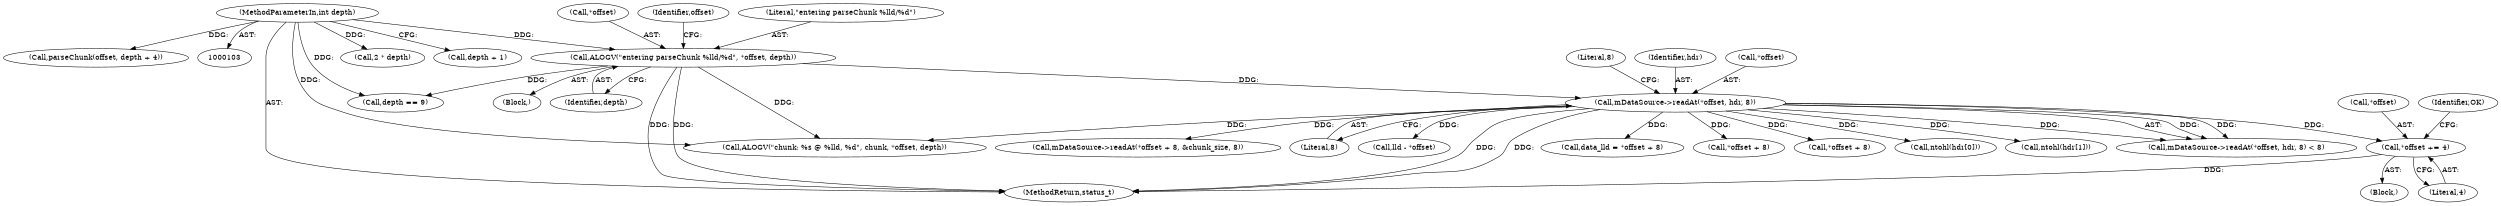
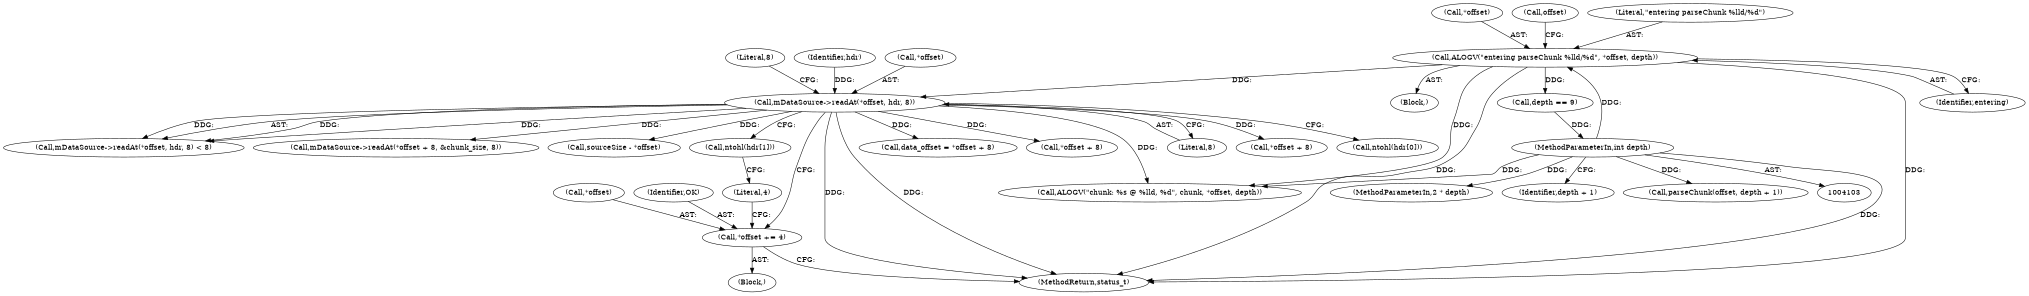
node "(Identifier,offset)": label "(Identifier,offset)" -> "(Call,offset)"
node "(Call,parseChunk(offset, depth + 4))": label "(Call,parseChunk(offset, depth + 4))" -> "(Call,parseChunk(offset, depth + 1))"
node "1000103": label "1000103" -> "1004103"
node "(Call,2 * depth)": label "(Call,2 * depth)" -> "(MethodParameterIn,2 * depth)"
node "(Call,depth + 1)": label "(Call,depth + 1)" -> "(Identifier,depth + 1)"
edge "(MethodParameterIn,int depth)" -> "(Call,depth == 9)": reversed
edge "(Identifier,hdr)" -> "(Call,mDataSource->readAt(*offset, hdr, 8))": label "AST: " -> "DDG: "
edge "(MethodParameterIn,int depth)" -> "(MethodReturn,status_t)": label "AST: " -> "DDG: "
node "(Identifier,depth)": label "(Identifier,depth)" -> "(Identifier,entering)"
edge "(Call,mDataSource->readAt(*offset, hdr, 8))" -> "(Call,ntohl(hdr[0]))": label "DDG: " -> "CFG: "
edge "(Call,mDataSource->readAt(*offset, hdr, 8))" -> "(Call,ntohl(hdr[1]))": label "DDG: " -> "CFG: "
edge "(Call,mDataSource->readAt(*offset, hdr, 8))" -> "(Call,*offset += 4)": label "DDG: " -> "CFG: "
edge "(Identifier,OK)" -> "(Call,*offset += 4)": label "CFG: " -> "AST: "
node "(Call,lld - *offset)": label "(Call,lld - *offset)" -> "(Call,sourceSize - *offset)"
node "(Call,data_lld = *offset + 8)": label "(Call,data_lld = *offset + 8)" -> "(Call,data_offset = *offset + 8)"
edge "(Call,*offset += 4)" -> "(MethodReturn,status_t)": label "DDG: " -> "CFG: "
edge "(Literal,4)" -> "(Call,*offset += 4)": label "AST: " -> "CFG: "
edge "(Call,*offset += 4)" -> "(Literal,4)": now "(Call,ntohl(hdr[1]))" -> "(Literal,4)"
